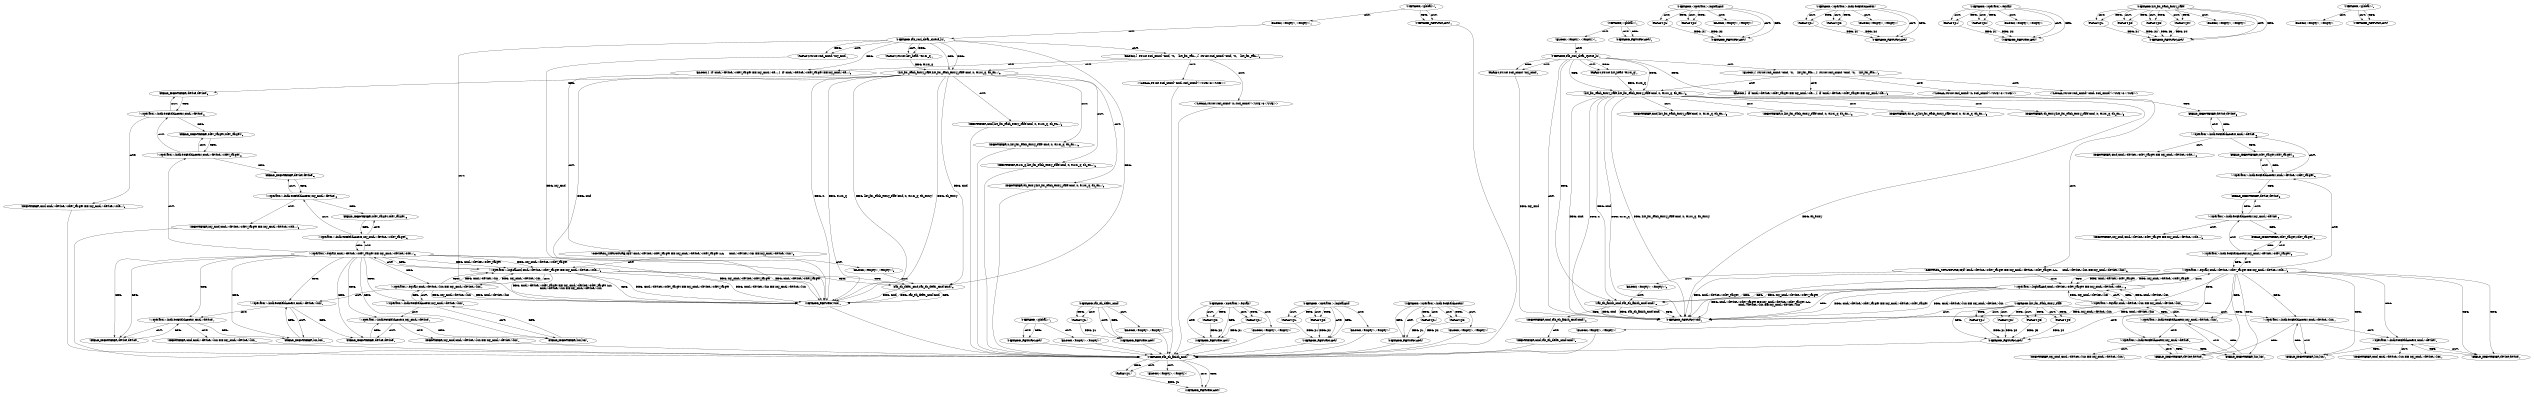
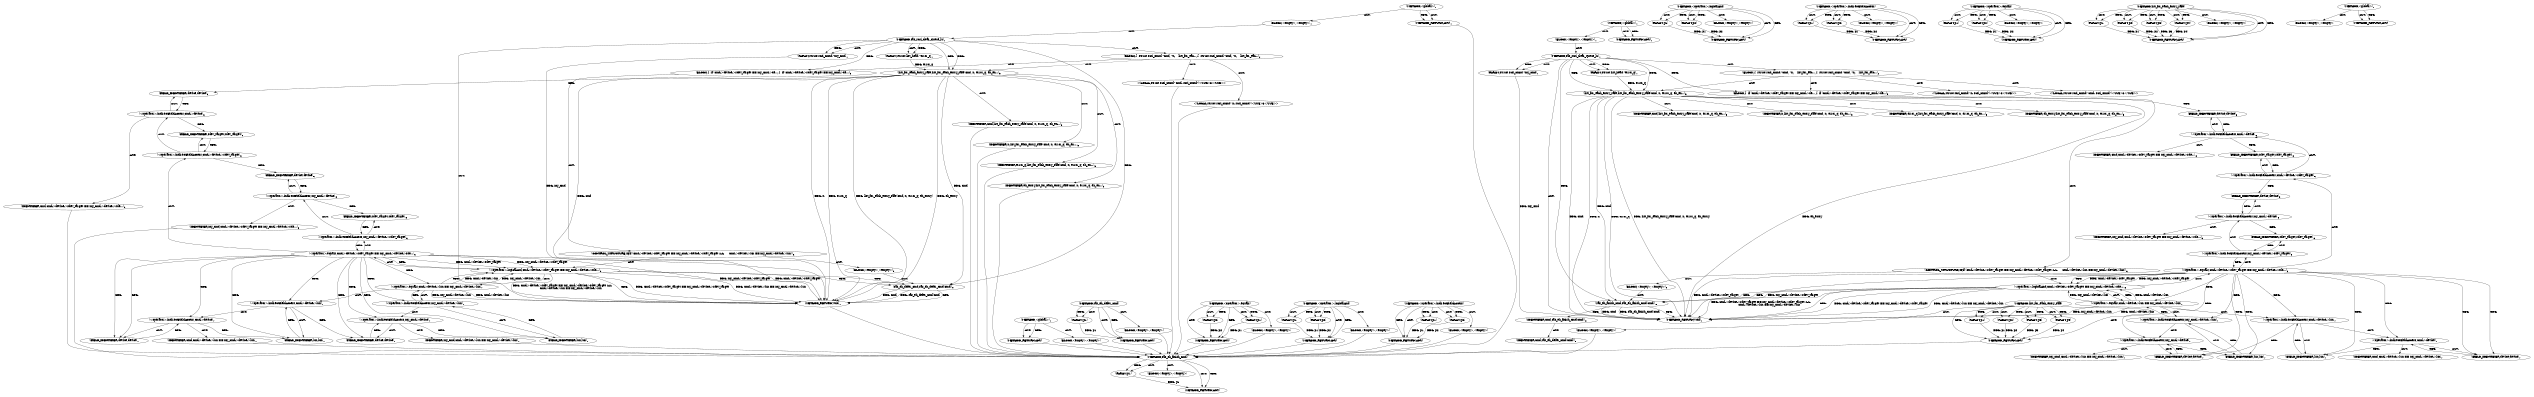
edge "(IDENTIFIER,cmd,sas_eh_defer_cmd(cmd))" -> "(METHOD,sas_eh_finish_cmd)": removed
